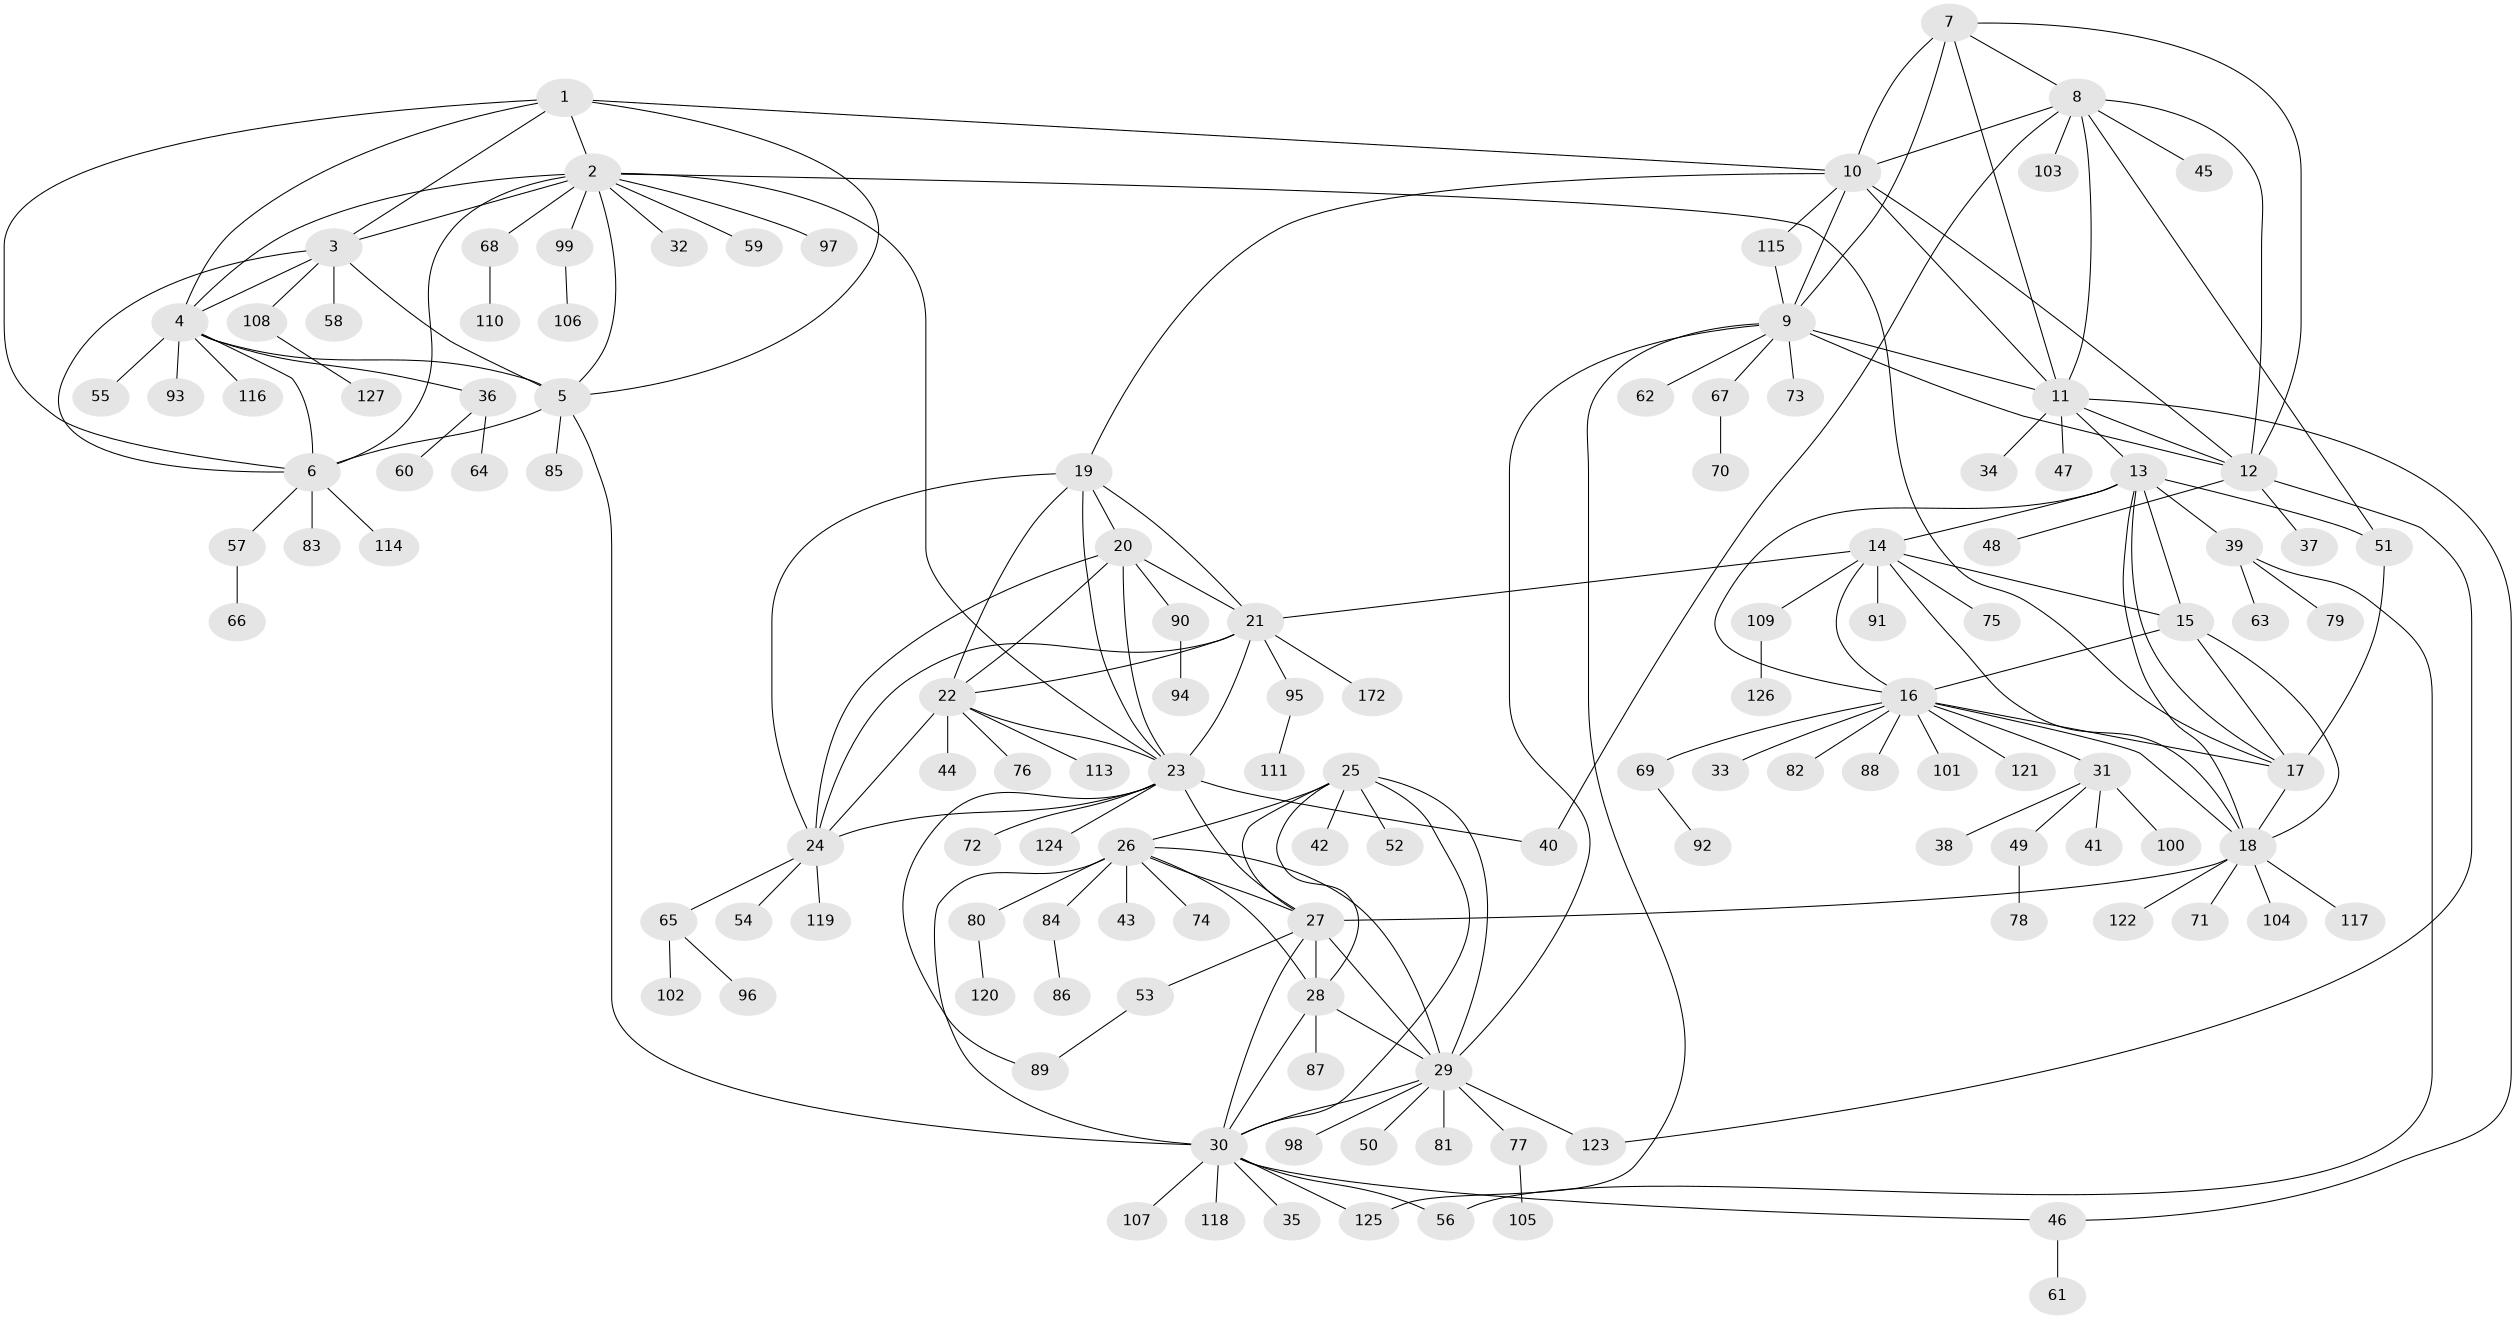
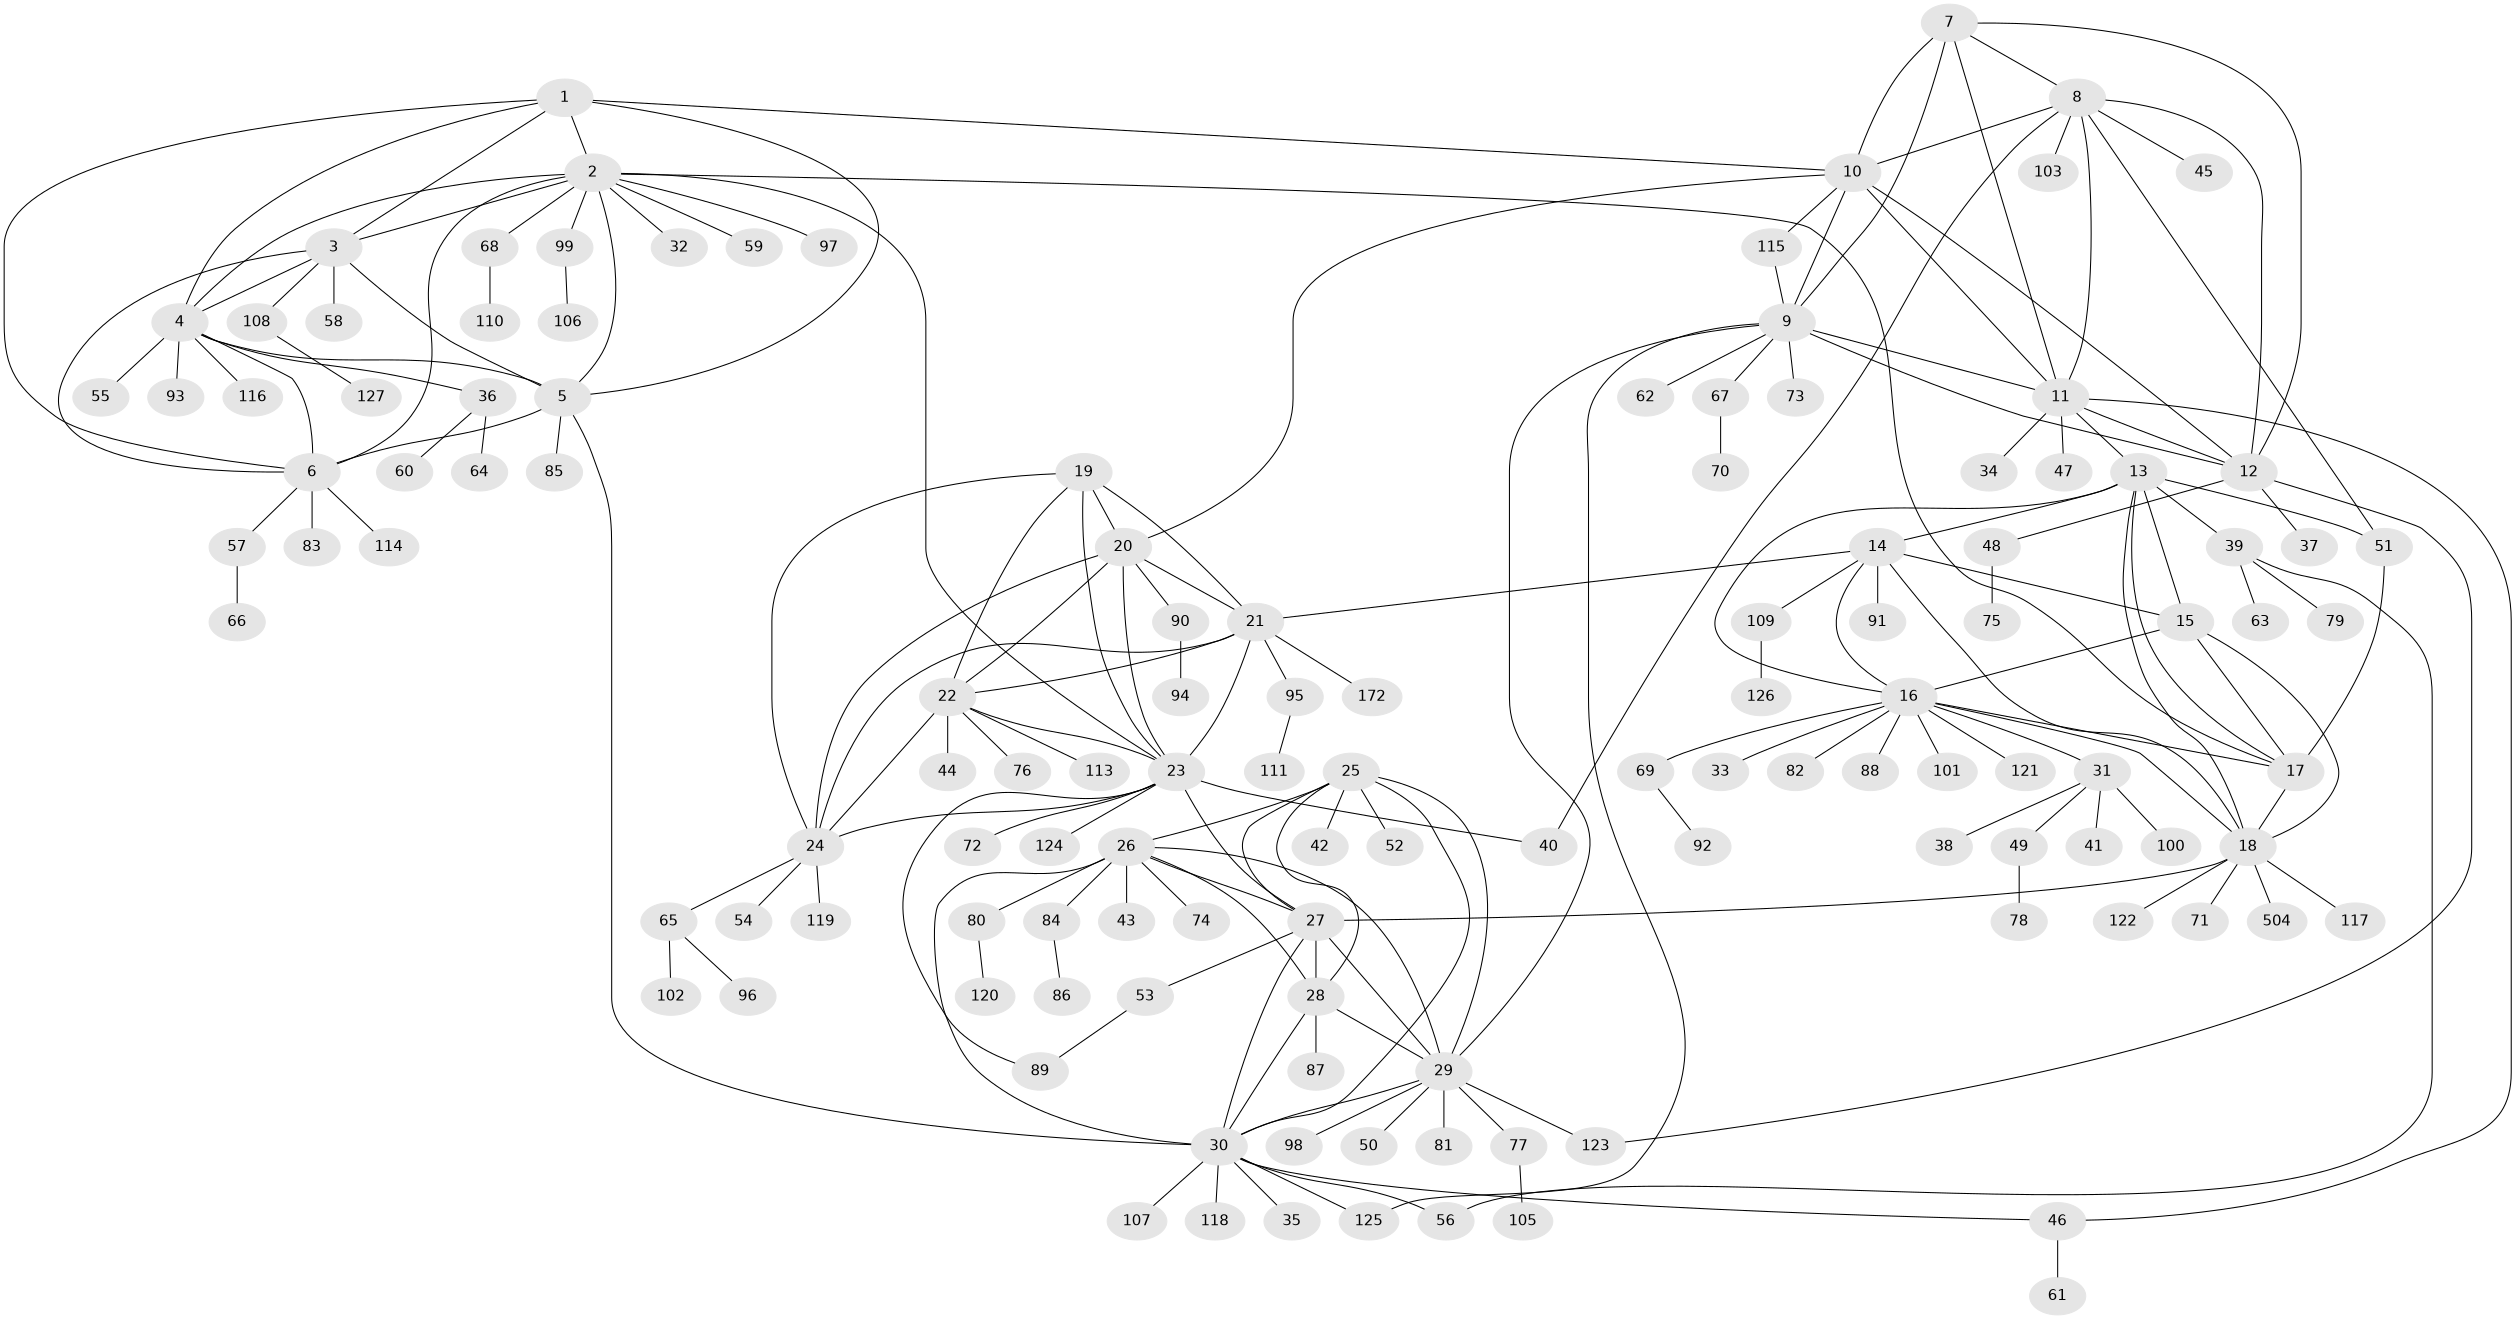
edge "10" -- "19": now "10" -- "20"
edge "14" -- "75": now "48" -- "75"
node "104": label "104" -> "504"
